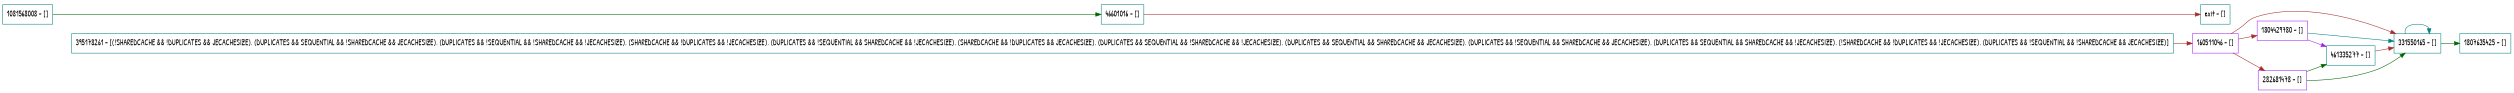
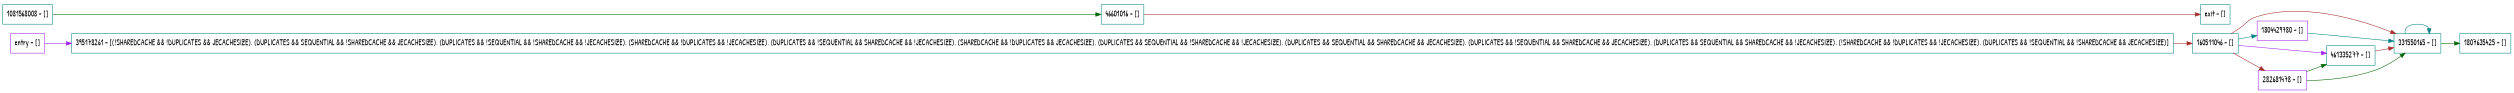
edge "160511046 - []" -> "1804429780 - []": color brown -> teal
edge "1804429780 - []" -> "461335277 - []": now "160511046 - []" -> "461335277 - []"
node "entry - []": added
node "160511046 - []": color purple -> teal
